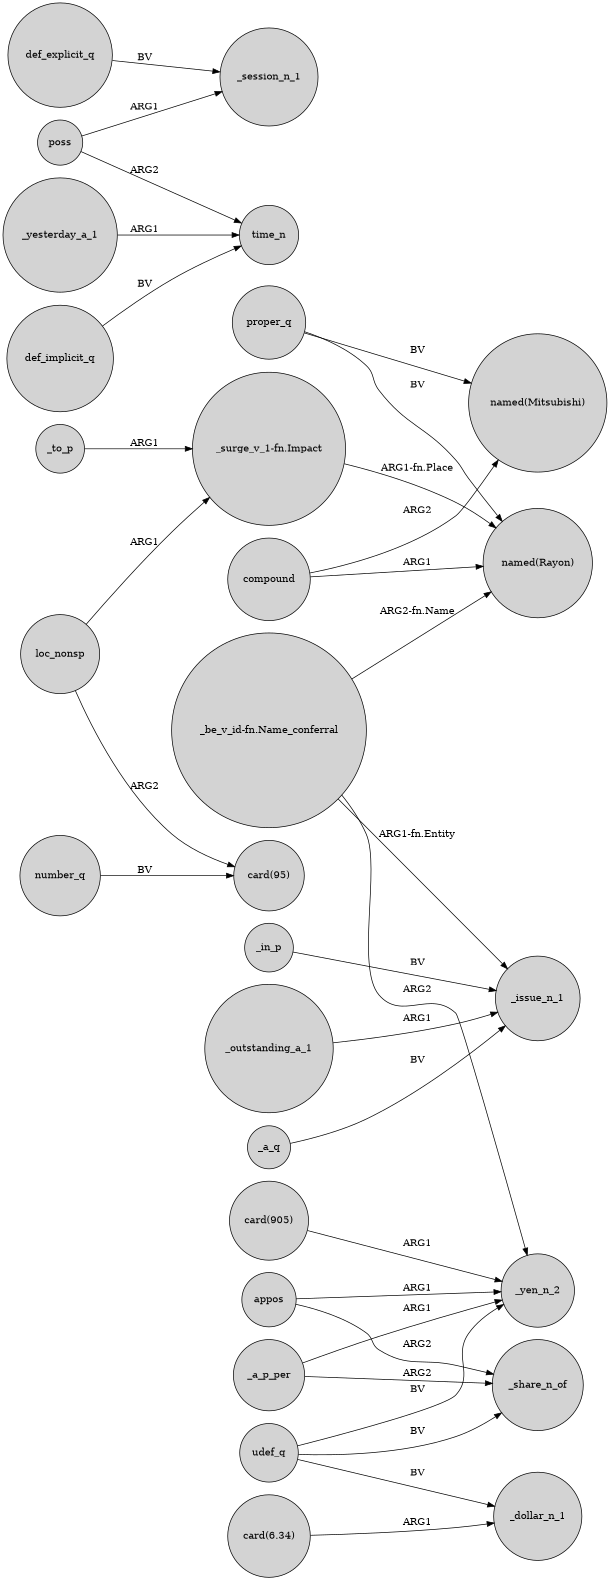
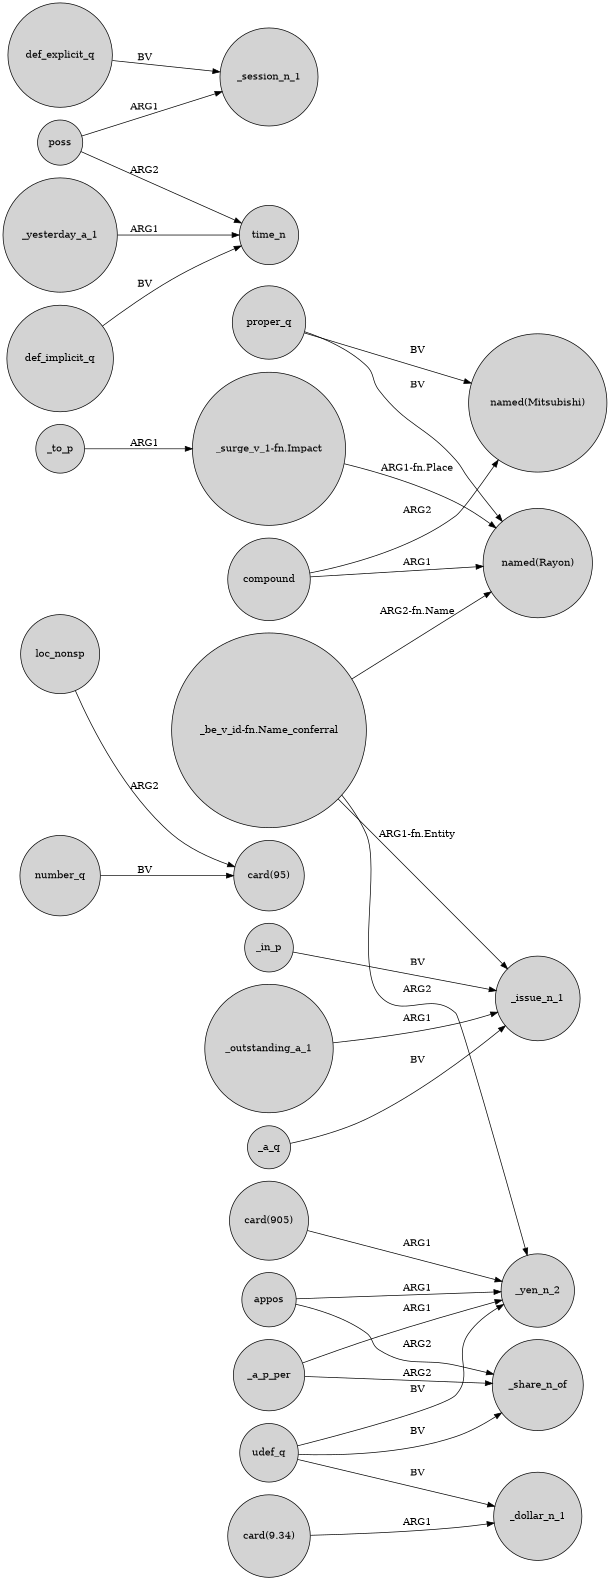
edge "loc_nonsp" -> "_surge_v_1-fn.Impact": removed, label "ARG1"
node "card(6.34)": label "card(6.34)" -> "card(9.34)"
